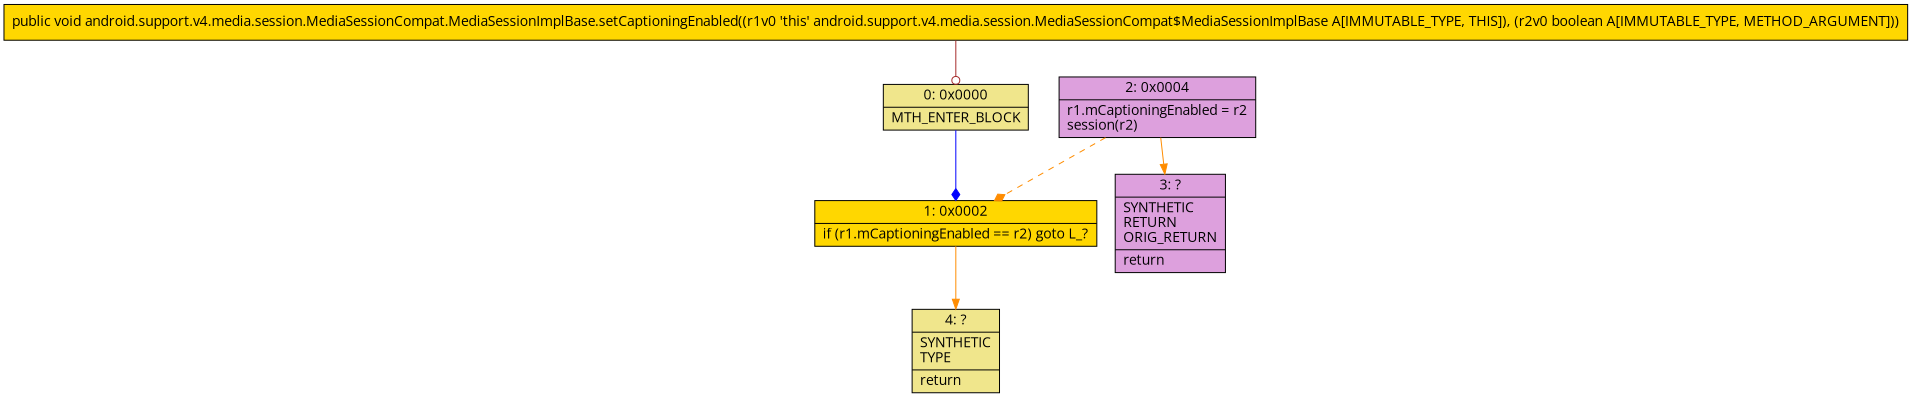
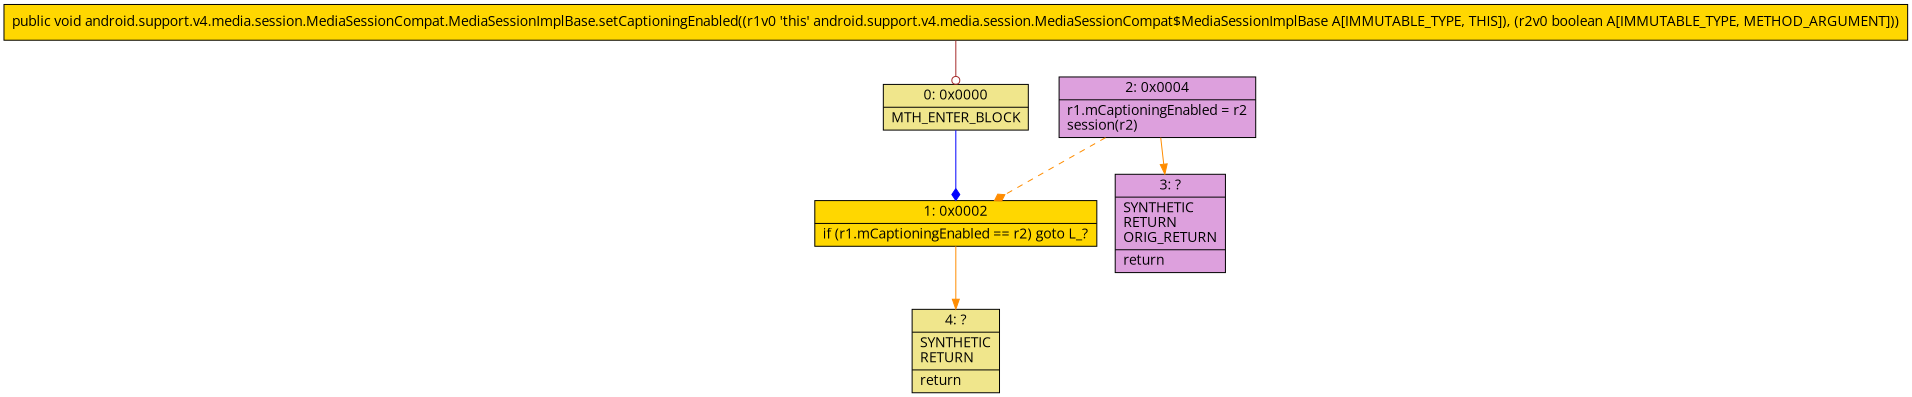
node "4: ?": text "TYPE" -> "RETURN"
